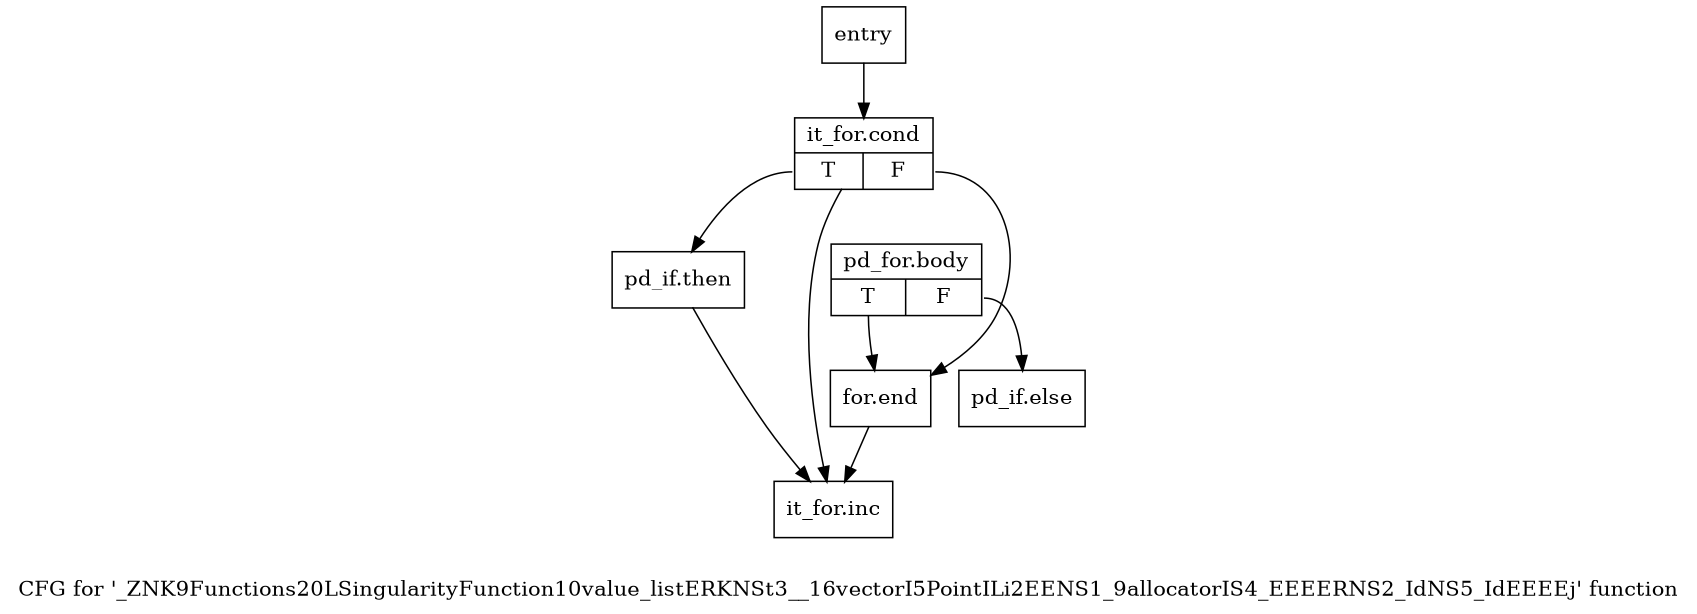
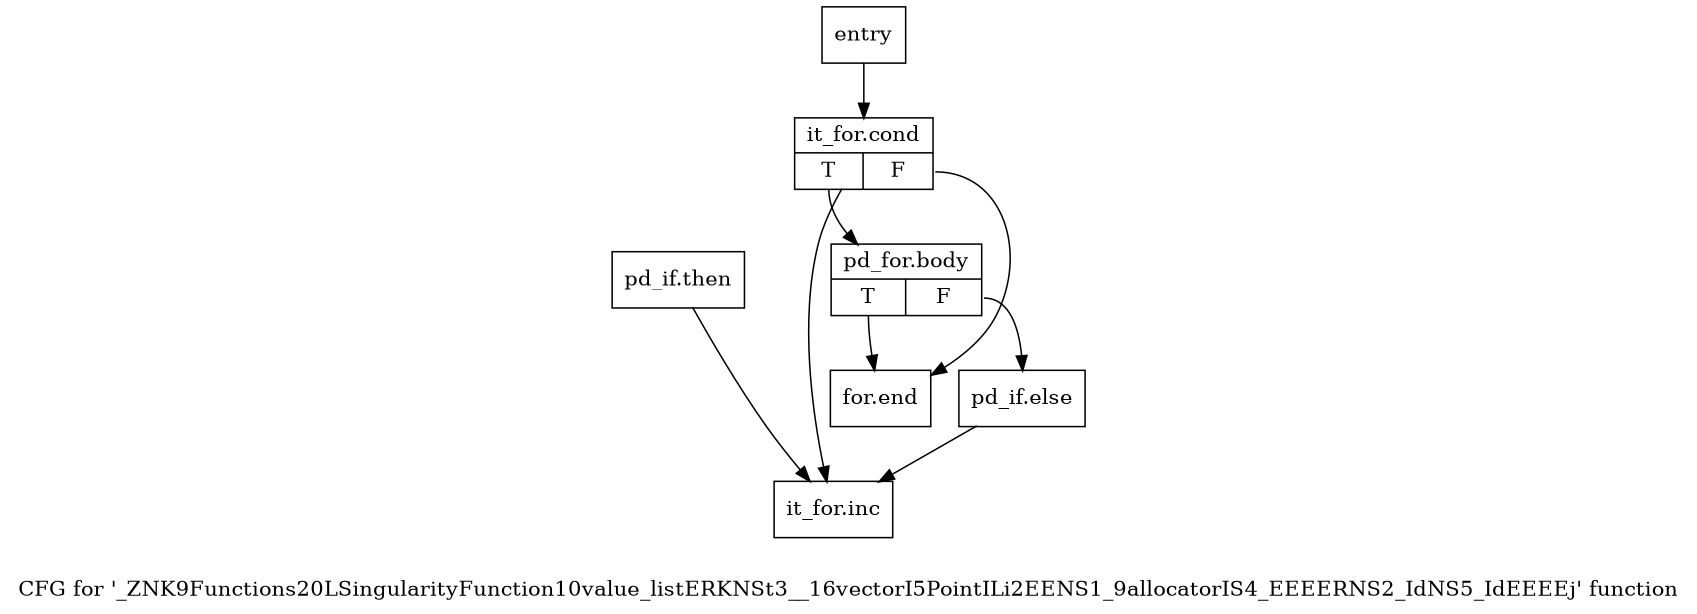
edge "it_for.cond" -> "pd_if.then": now "it_for.cond" -> "pd_for.body"
edge "for.end" -> "it_for.inc": now "pd_if.else" -> "it_for.inc"
